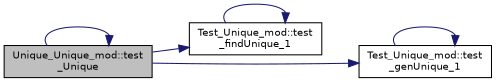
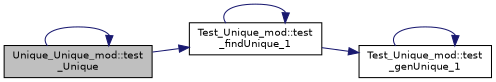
edge "Unique_Unique_mod::test _Unique" -> "Test_Unique_mod::test _genUnique_1": now "Test_Unique_mod::test _findUnique_1" -> "Test_Unique_mod::test _genUnique_1"
